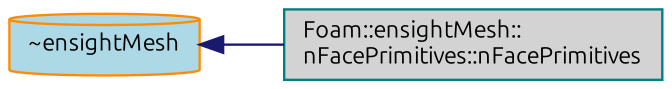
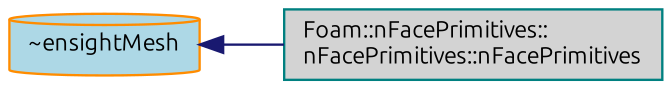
node "Foam::ensightMesh:: nFacePrimitives::nFacePrimitives": label "Foam::ensightMesh:: nFacePrimitives::nFacePrimitives" -> "Foam::nFacePrimitives:: nFacePrimitives::nFacePrimitives"
